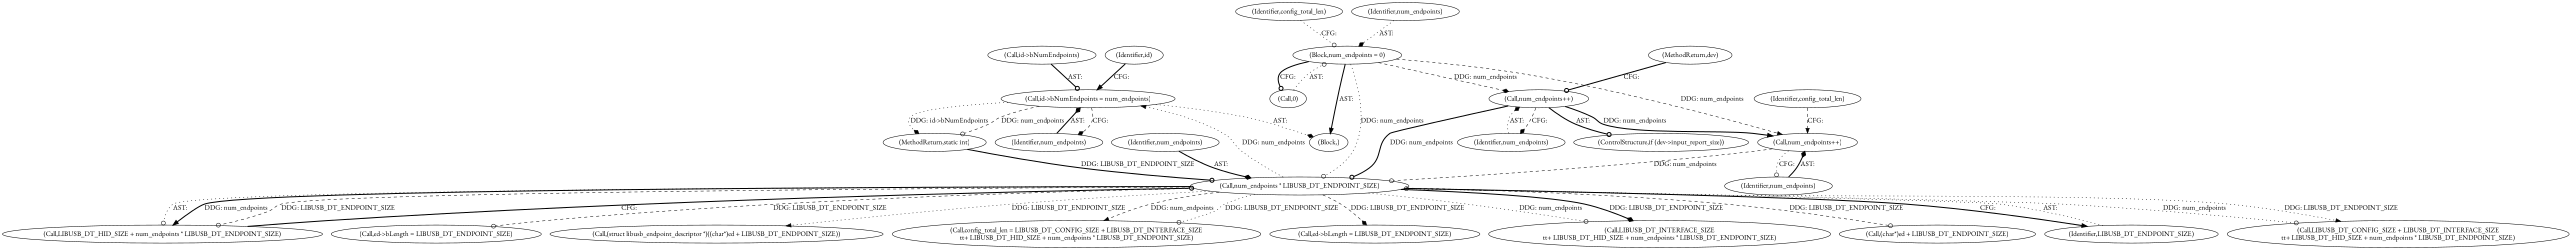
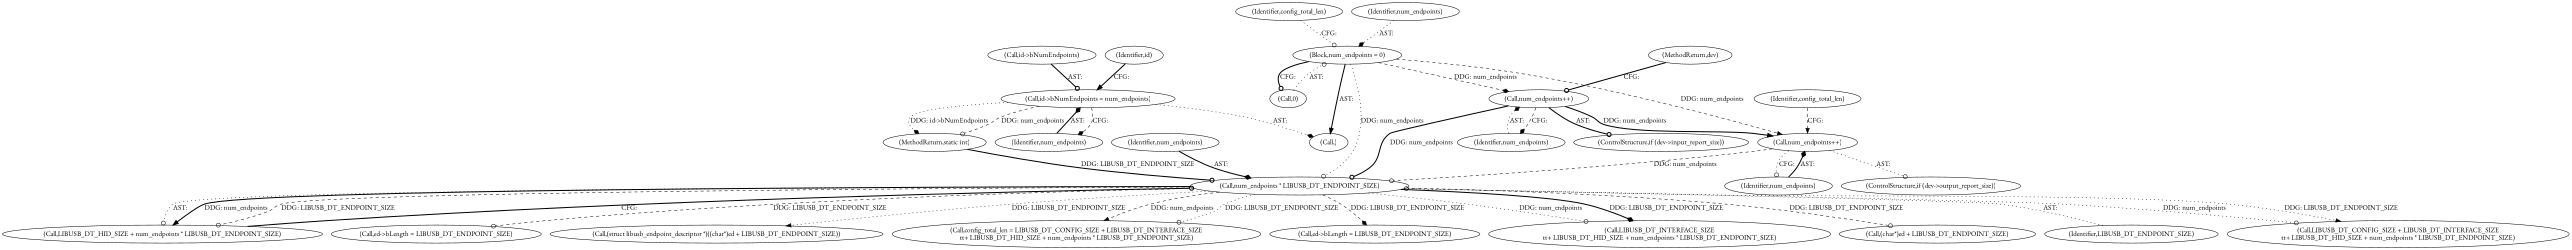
edge "(Call,num_endpoints * LIBUSB_DT_ENDPOINT_SIZE)" -> "(Call,id->bNumEndpoints = num_endpoints)": removed, label "DDG: num_endpoints"
node "(Block,)": label "(Block,)" -> "(Call,)"
node "(ControlStructure,if (dev->output_report_size))": added
edge "(Call,num_endpoints * LIBUSB_DT_ENDPOINT_SIZE)" -> "(Identifier,LIBUSB_DT_ENDPOINT_SIZE)": removed, label "CFG:"
